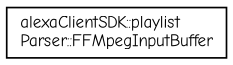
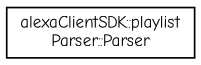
node "alexaClientSDK::playlist Parser::FFMpegInputBuffer": label "alexaClientSDK::playlist Parser::FFMpegInputBuffer" -> "alexaClientSDK::playlist Parser::Parser"
